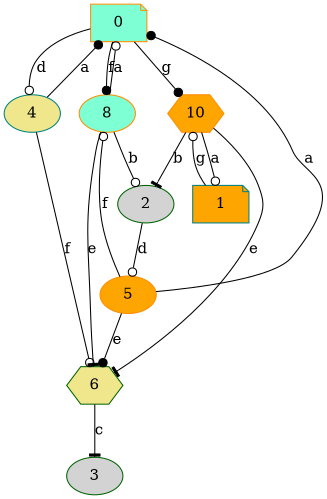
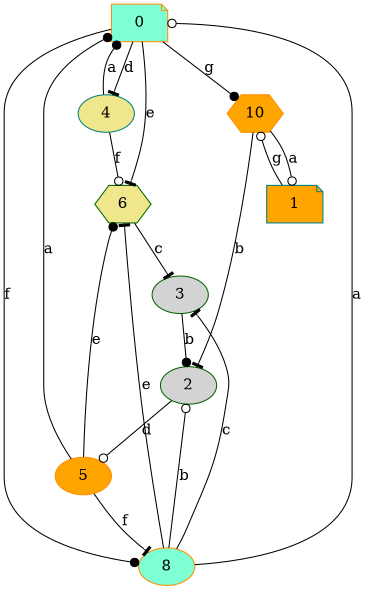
edge "0" -> "4": arrowhead odot -> tee
edge "5" -> "8": arrowhead odot -> tee
edge "10" -> "6": now "0" -> "6"
edge "3" -> "2": added, label "b"
edge "8" -> "3": added, label "c"
